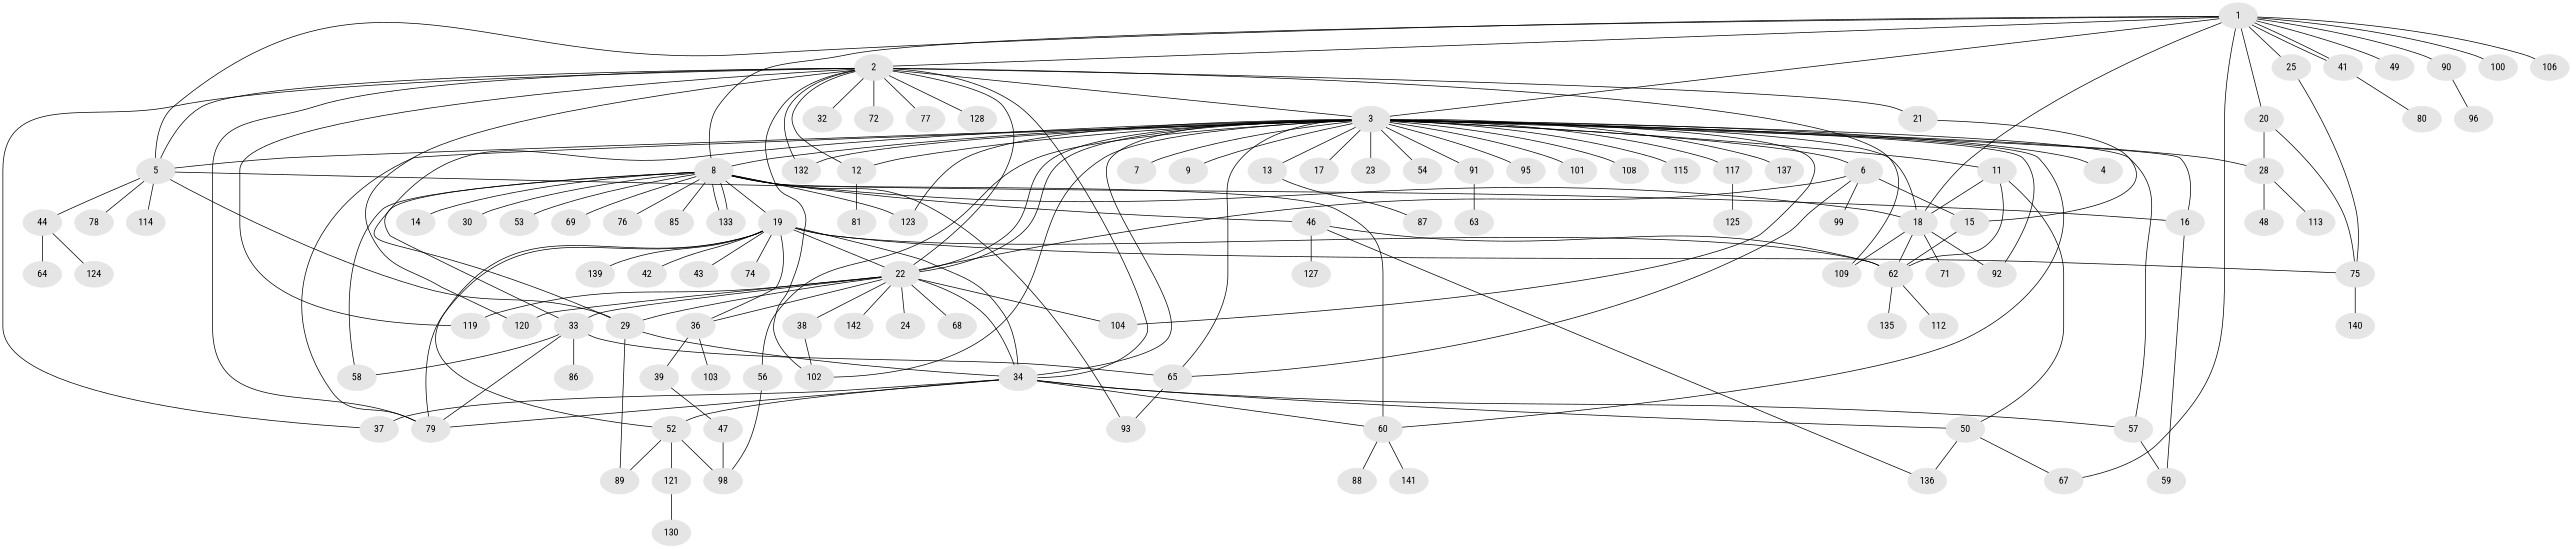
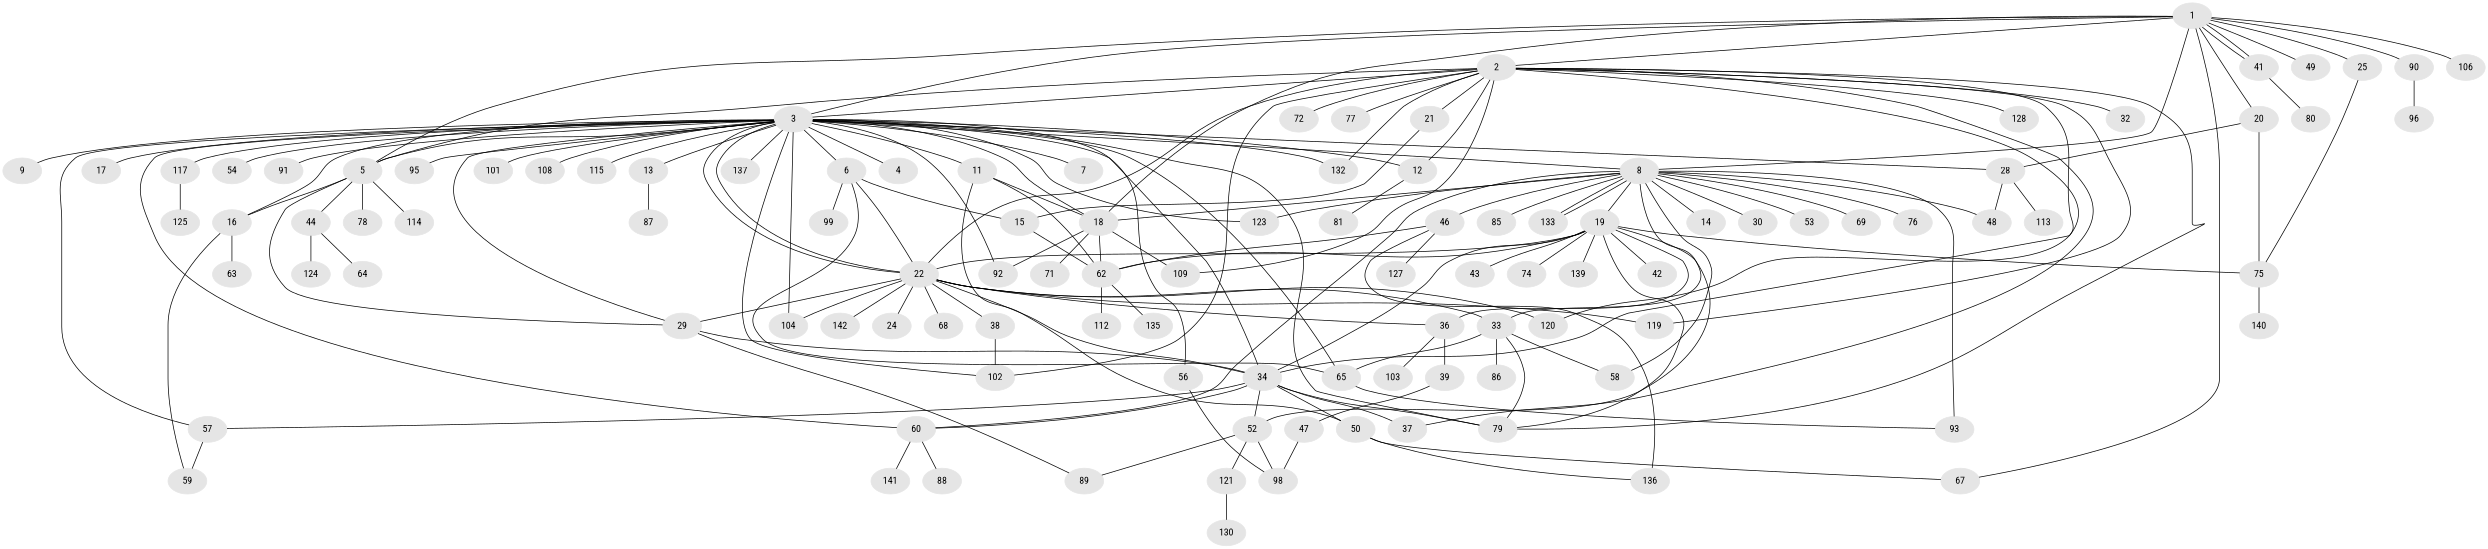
node "100": removed
node "23": removed
edge "8" -- "48": added
edge "91" -- "63": now "16" -- "63"
